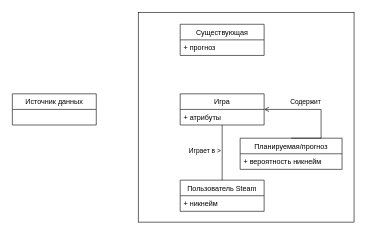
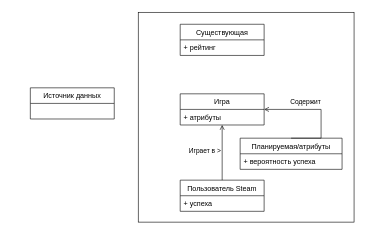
node "+ прогноз": label "+ прогноз" -> "+ рейтинг"
node "Источник данных": moved (54, 110) -> (72, 104)
edge "Игра" -- "Пользователь Steam": arrowhead none -> open
node "Планируемая/прогноз": label "Планируемая/прогноз" -> "Планируемая/атрибуты"
node "+ вероятность никнейм": label "+ вероятность никнейм" -> "+ вероятность успеха"
node "+ никнейм": label "+ никнейм" -> "+ успеха"
